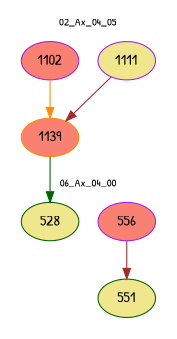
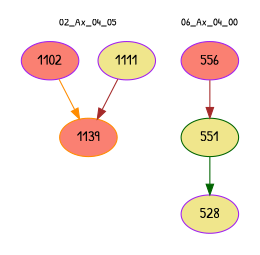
edge "1139" -> "528": now "551" -> "528"
node "528": color darkgreen -> purple
